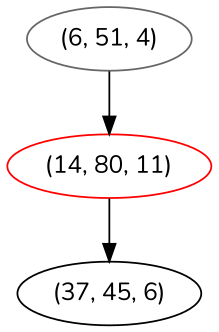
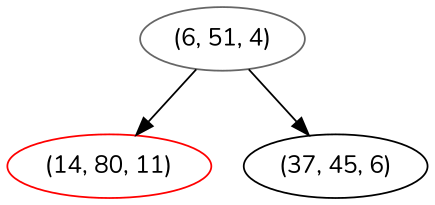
edge "(14, 80, 11)" -> "(37, 45, 6)": now "(6, 51, 4)" -> "(37, 45, 6)"
